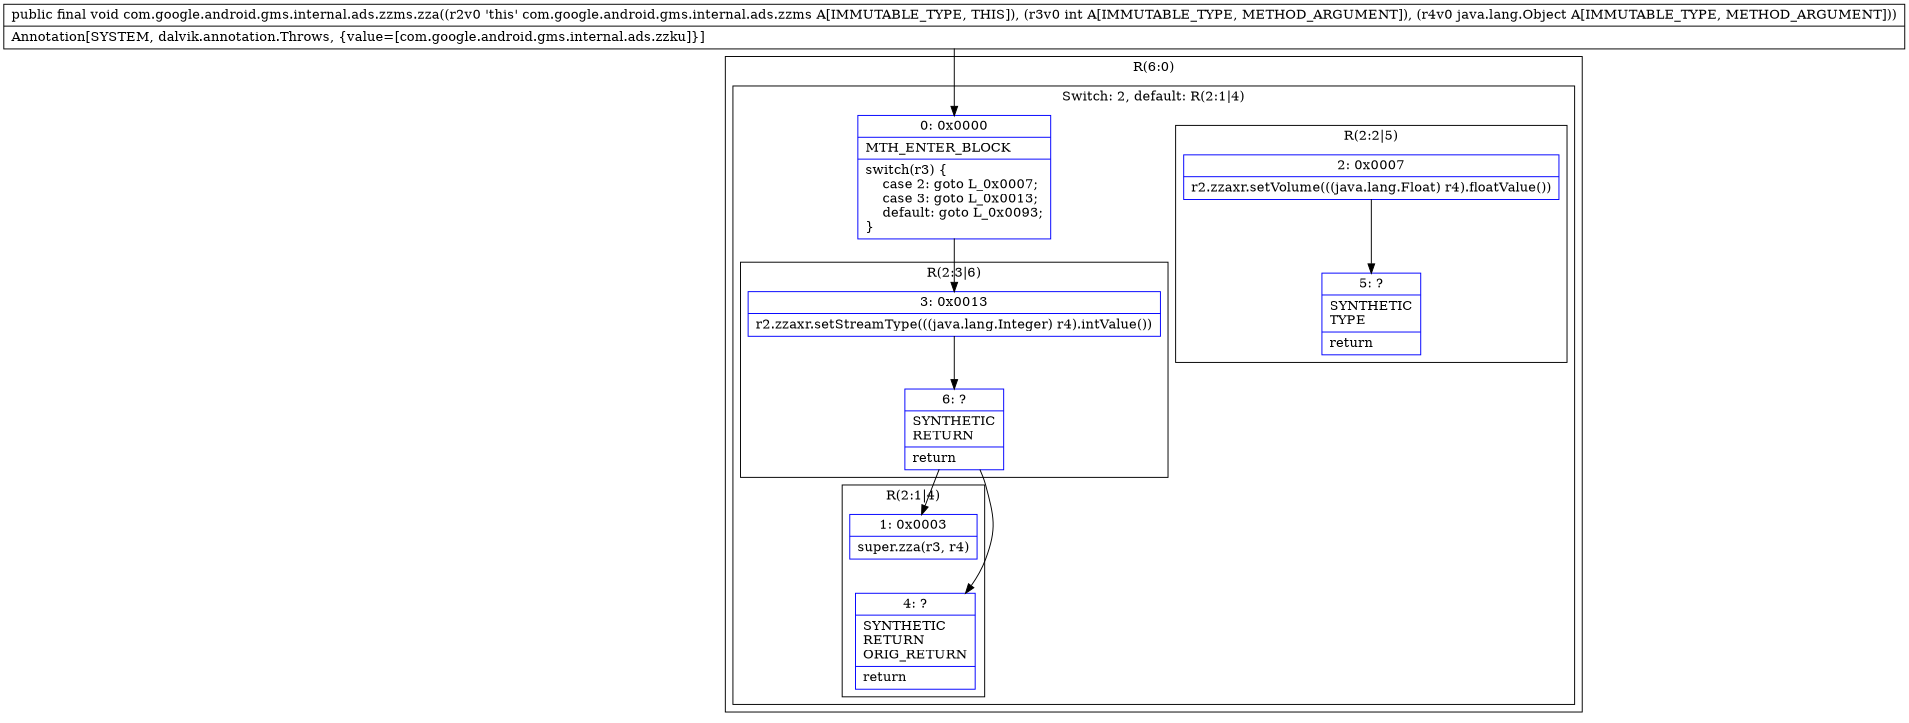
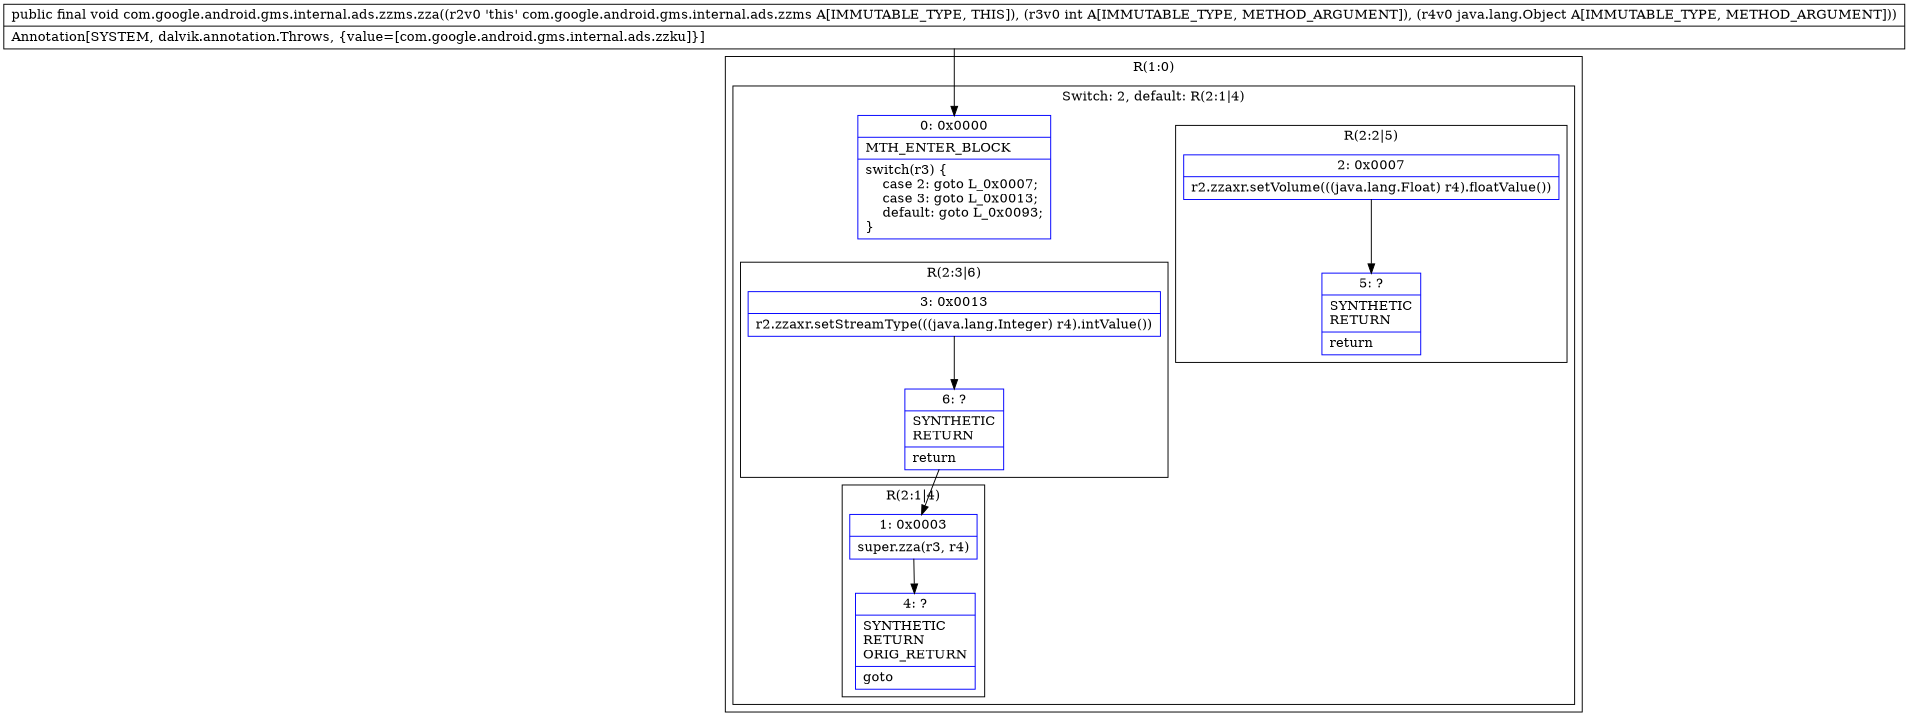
cluster "R(6:0)": label "R(6:0)" -> "R(1:0)"
edge "0: 0x0000" -> "3: 0x0013": removed
node "5: ?": text "TYPE" -> "RETURN"
edge "6: ?" -> "4: ?": now "1: 0x0003" -> "4: ?"
node "4: ?": text "return" -> "goto"
